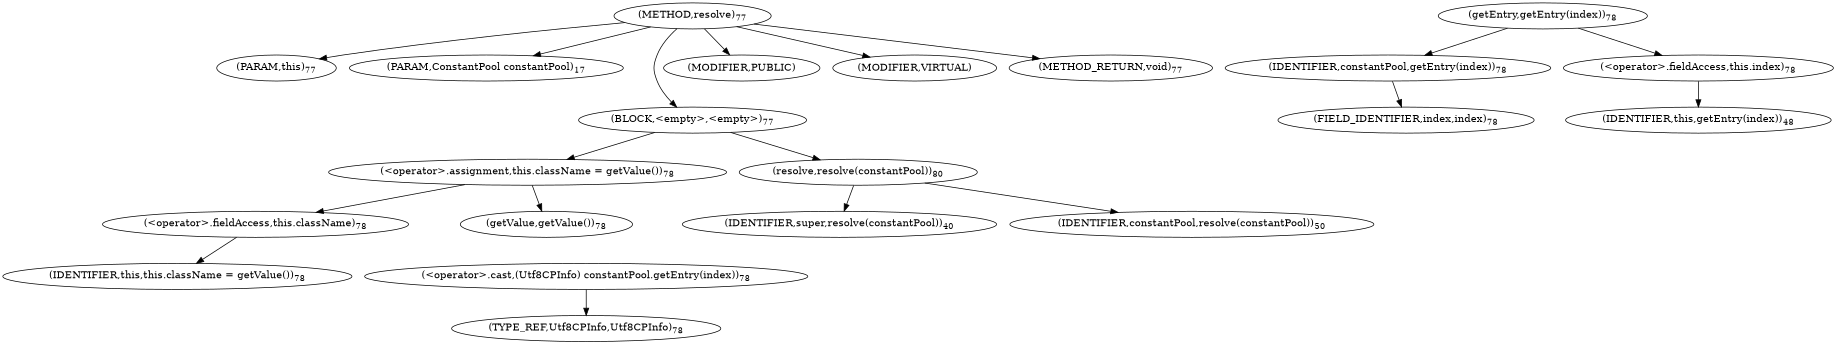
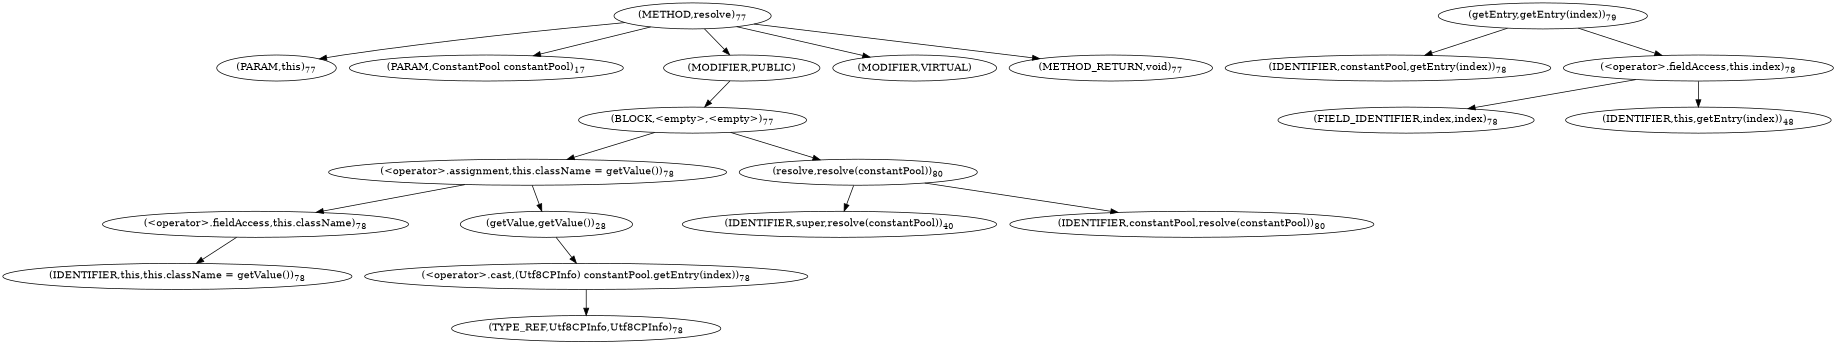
node "(getEntry,getEntry(index))": text "78" -> "79"
edge "(METHOD,resolve)" -> "(BLOCK,<empty>,<empty>)": now "(MODIFIER,PUBLIC)" -> "(BLOCK,<empty>,<empty>)"
edge "(IDENTIFIER,constantPool,getEntry(index))" -> "(FIELD_IDENTIFIER,index,index)": now "(<operator>.fieldAccess,this.index)" -> "(FIELD_IDENTIFIER,index,index)"
node "(getValue,getValue())": text "78" -> "28"
node "(IDENTIFIER,constantPool,resolve(constantPool))": text "50" -> "80"
edge "(getValue,getValue())" -> "(<operator>.cast,(Utf8CPInfo) constantPool.getEntry(index))": added
